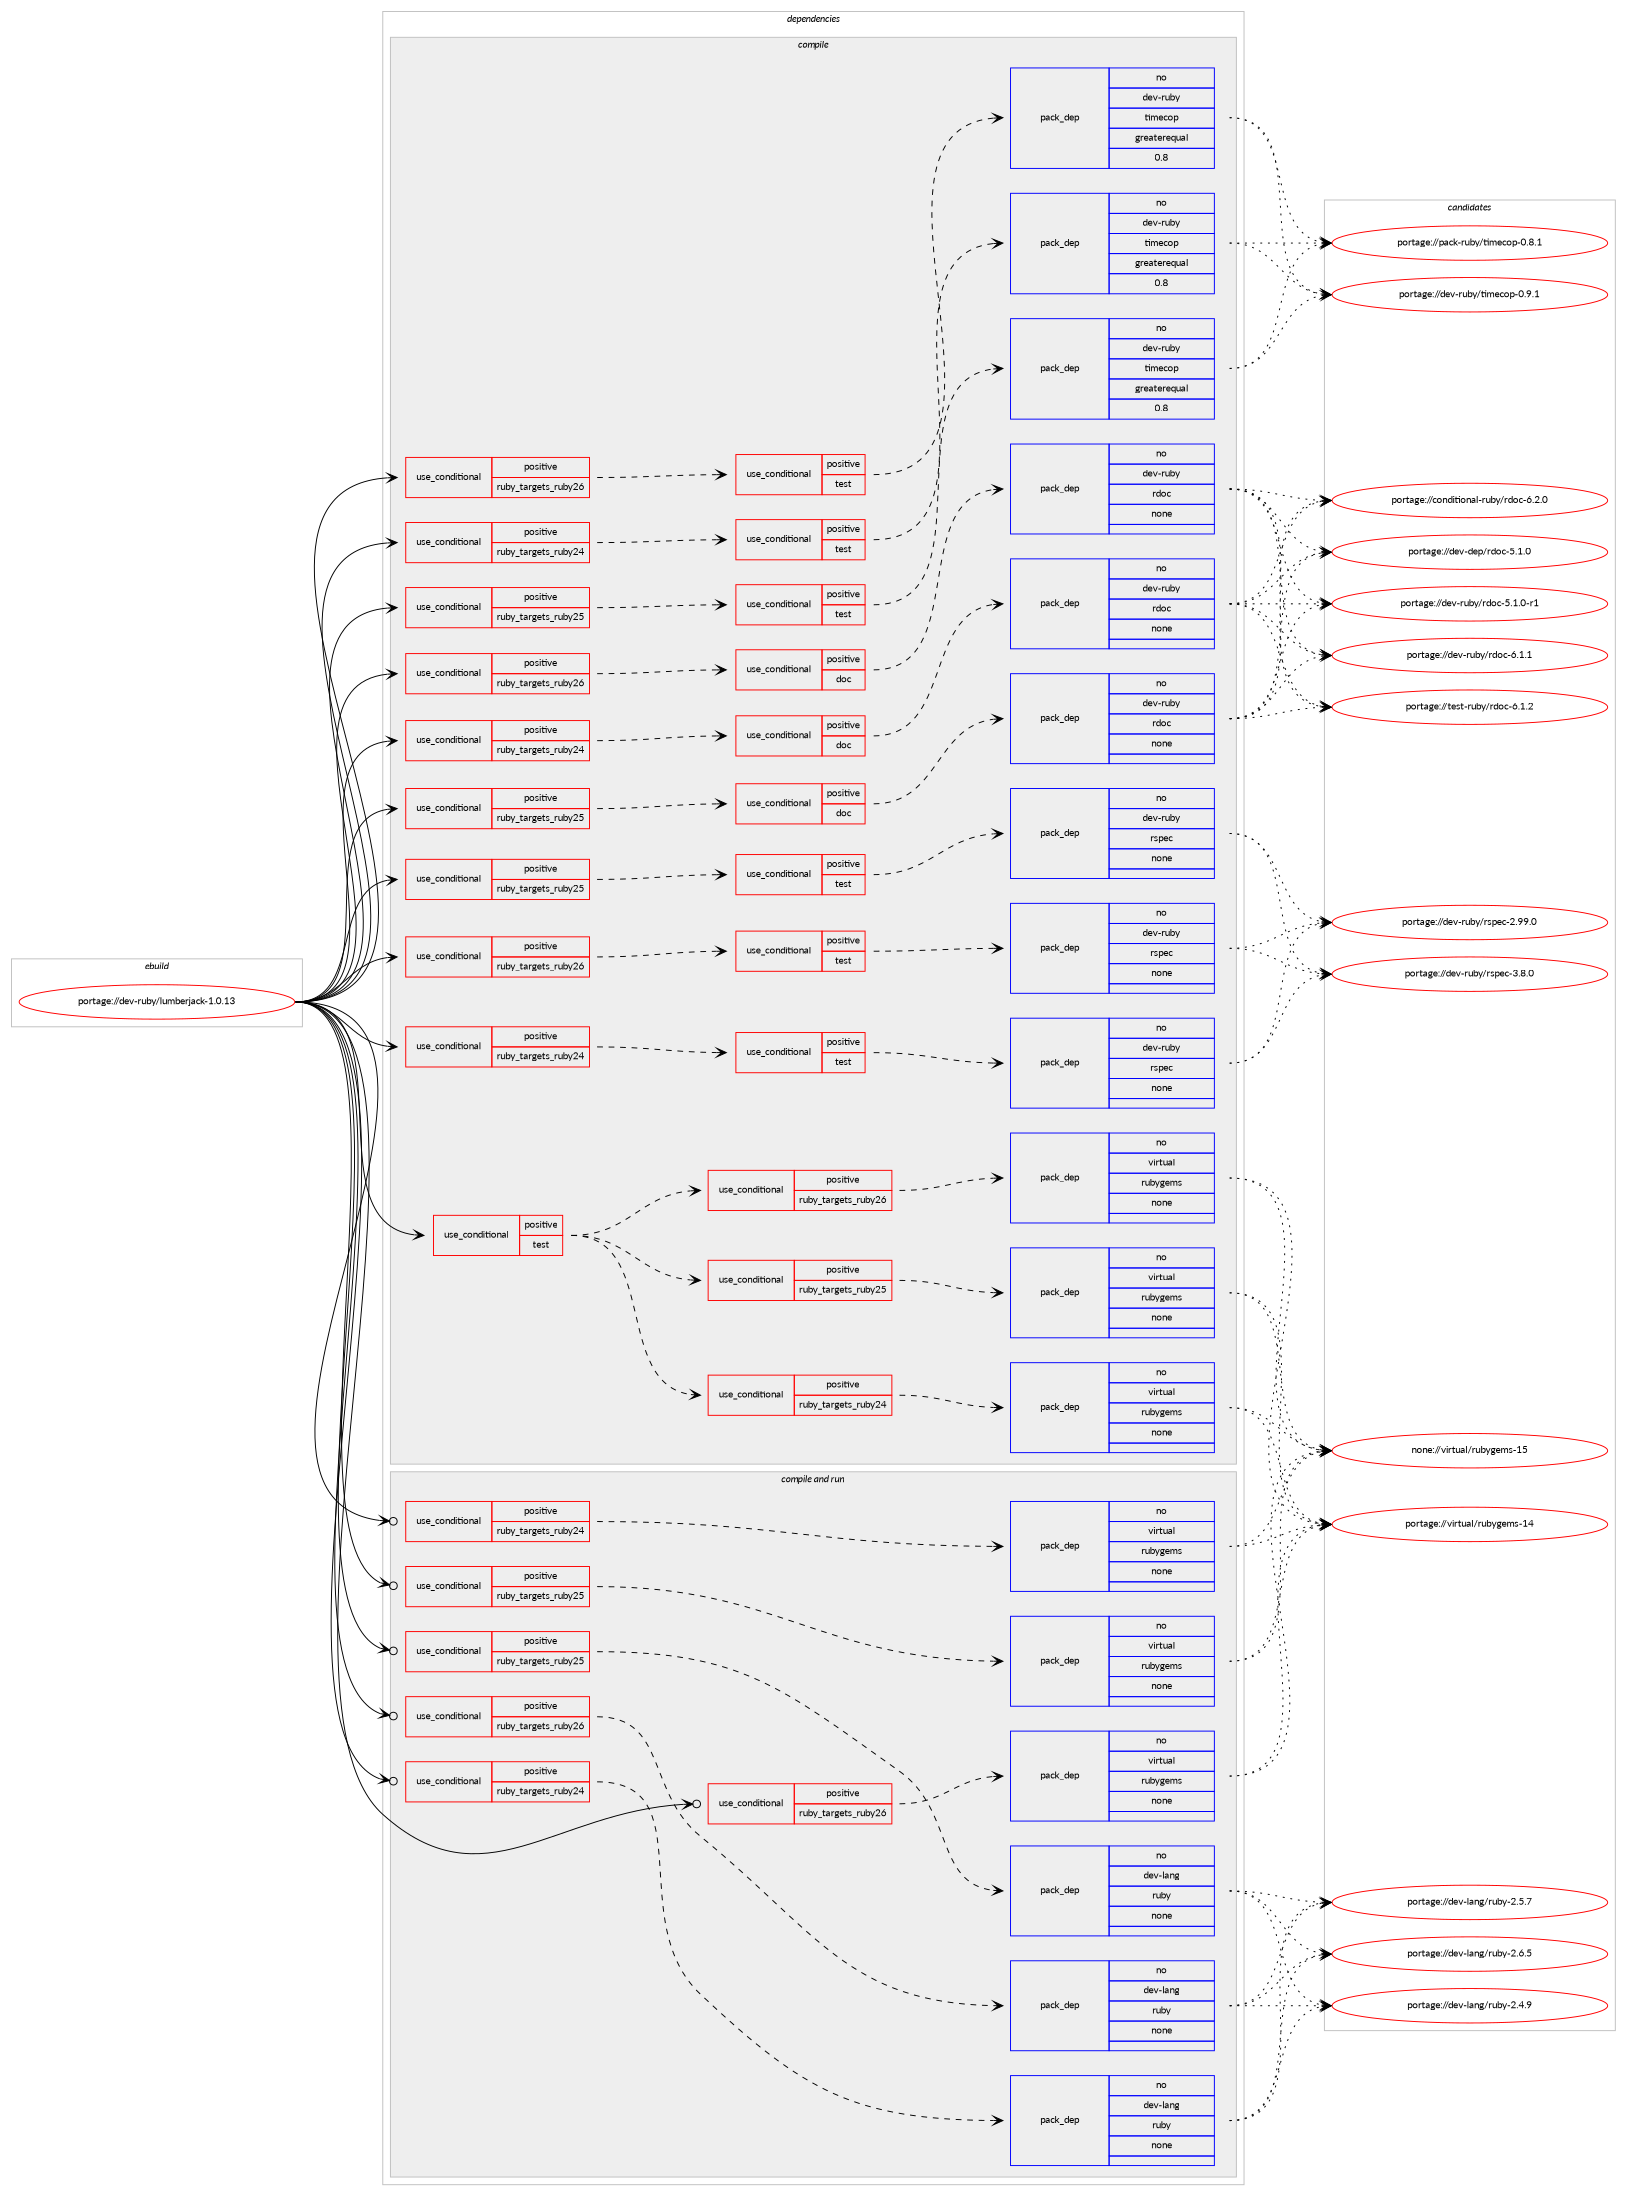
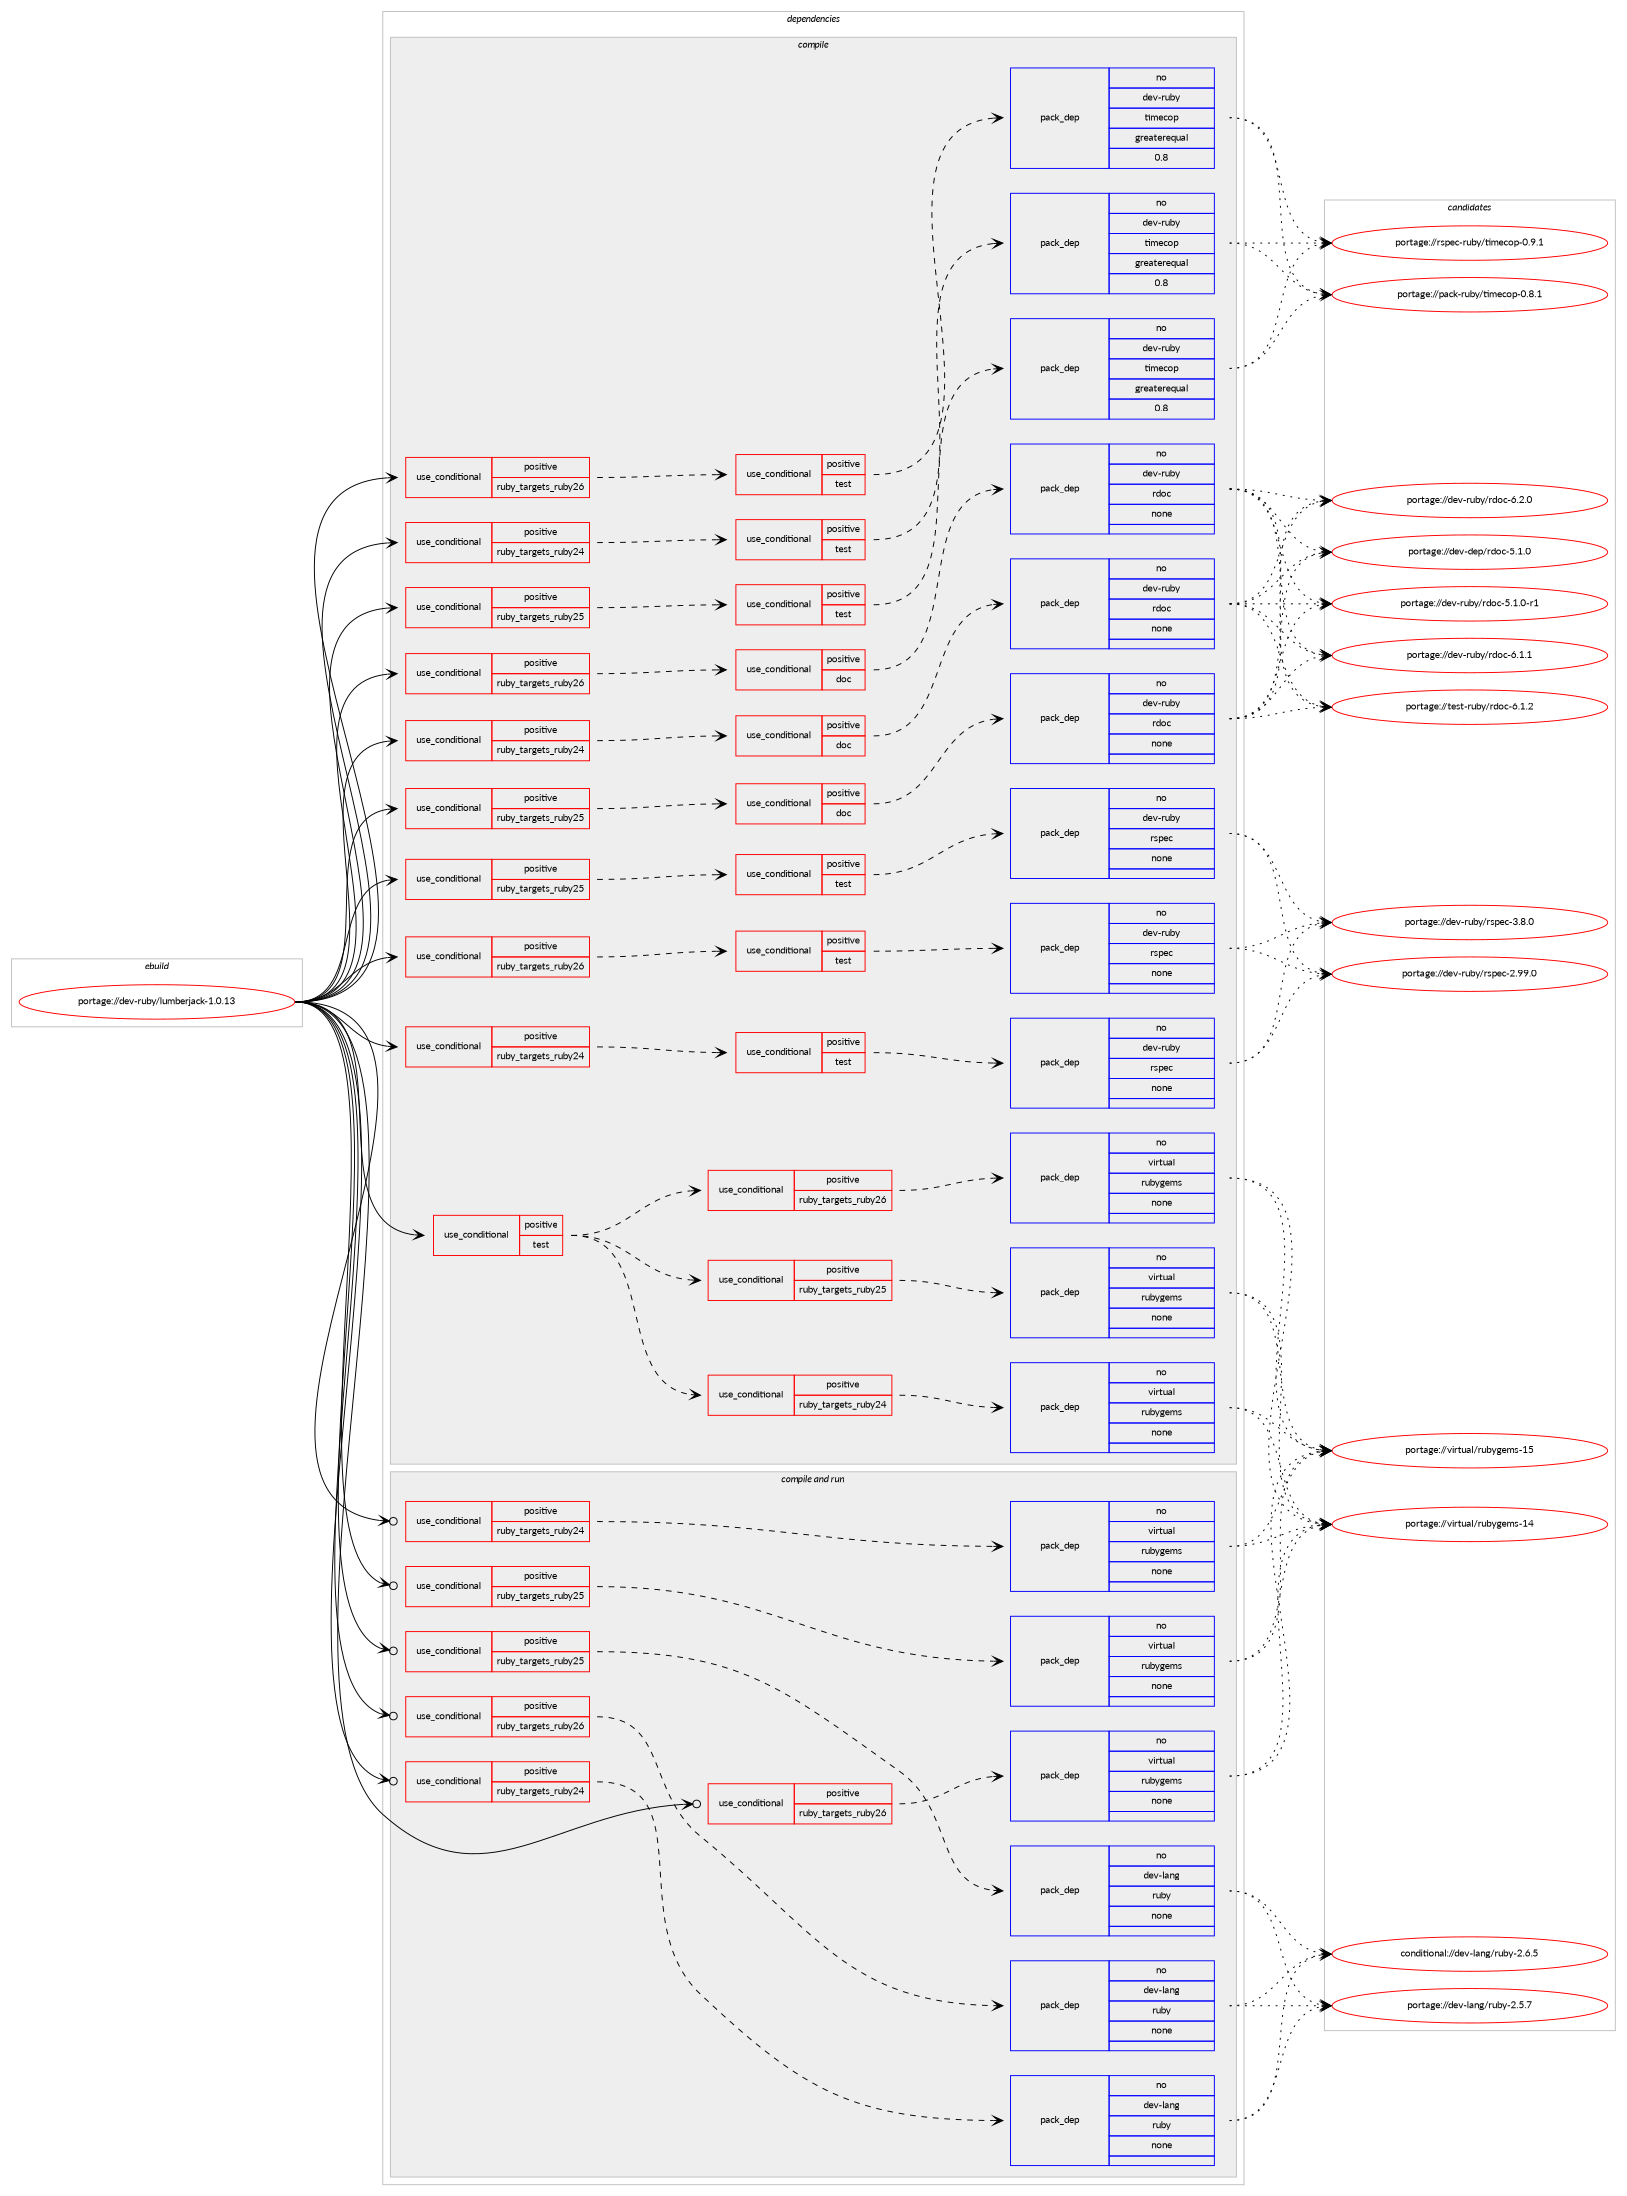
node "portage://dev-ruby/timecop-0.9.1": label "portage://dev-ruby/timecop-0.9.1" -> "portage://rspec-ruby/timecop-0.9.1"
node "portage://conditional-ruby/rdoc-6.2.0": label "portage://conditional-ruby/rdoc-6.2.0" -> "portage://dev-ruby/rdoc-6.2.0"
node "none://virtual/rubygems-15": label "none://virtual/rubygems-15" -> "portage://virtual/rubygems-15"
node "portage://dev-lang/ruby-2.6.5": label "portage://dev-lang/ruby-2.6.5" -> "conditional://dev-lang/ruby-2.6.5"
node "portage://dev-lang/ruby-2.4.9": removed
